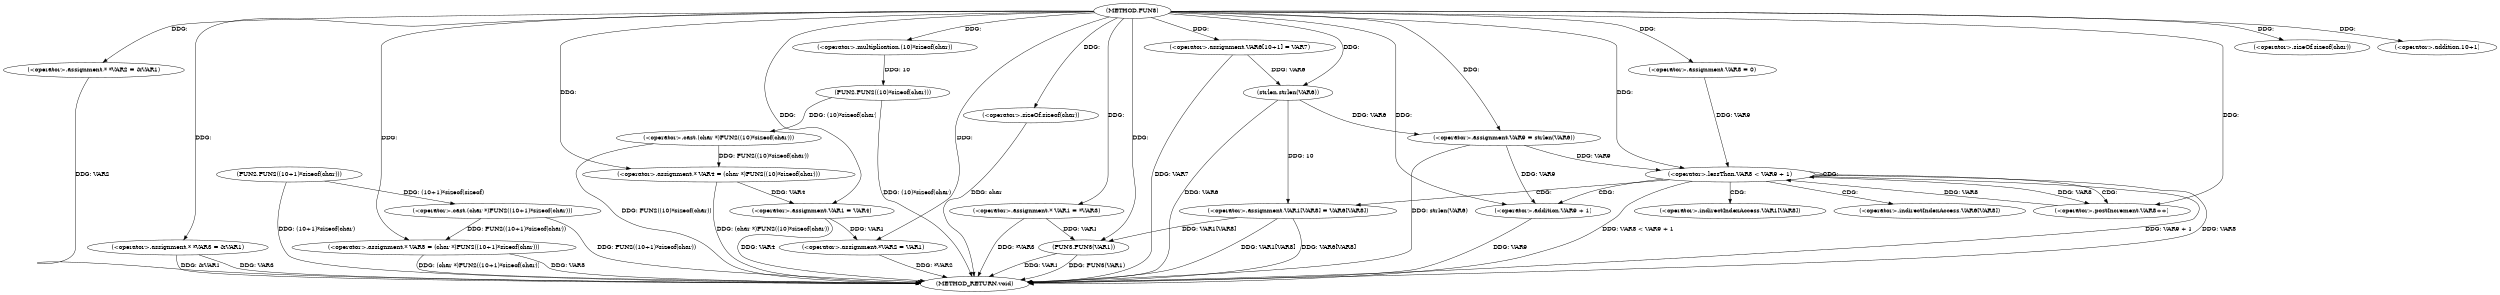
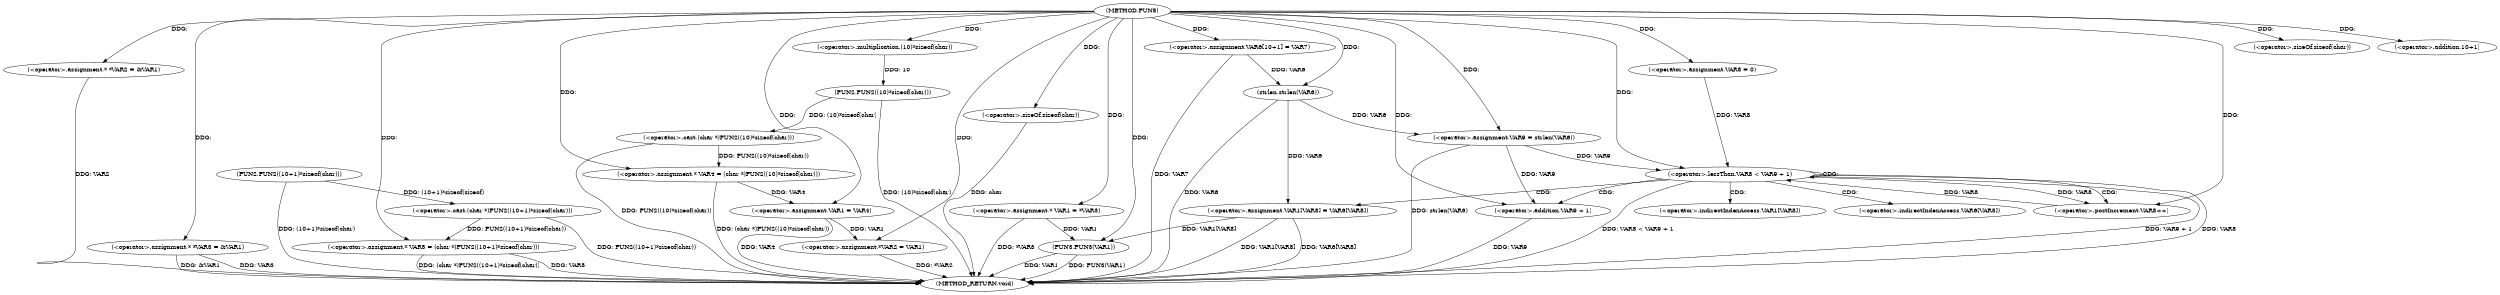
edge "(<operator>.assignment,VAR8 = 0)" -> "(<operator>.lessThan,VAR8 < VAR9 + 1)": label "DDG: VAR9" -> "DDG: VAR8"
edge "(strlen,strlen(VAR6))" -> "(<operator>.assignment,VAR1[VAR8] = VAR6[VAR8])": label "DDG: 10" -> "DDG: VAR6"
